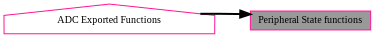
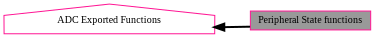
edge "ADC Exported Functions" -> "Peripheral State functions": reversed
